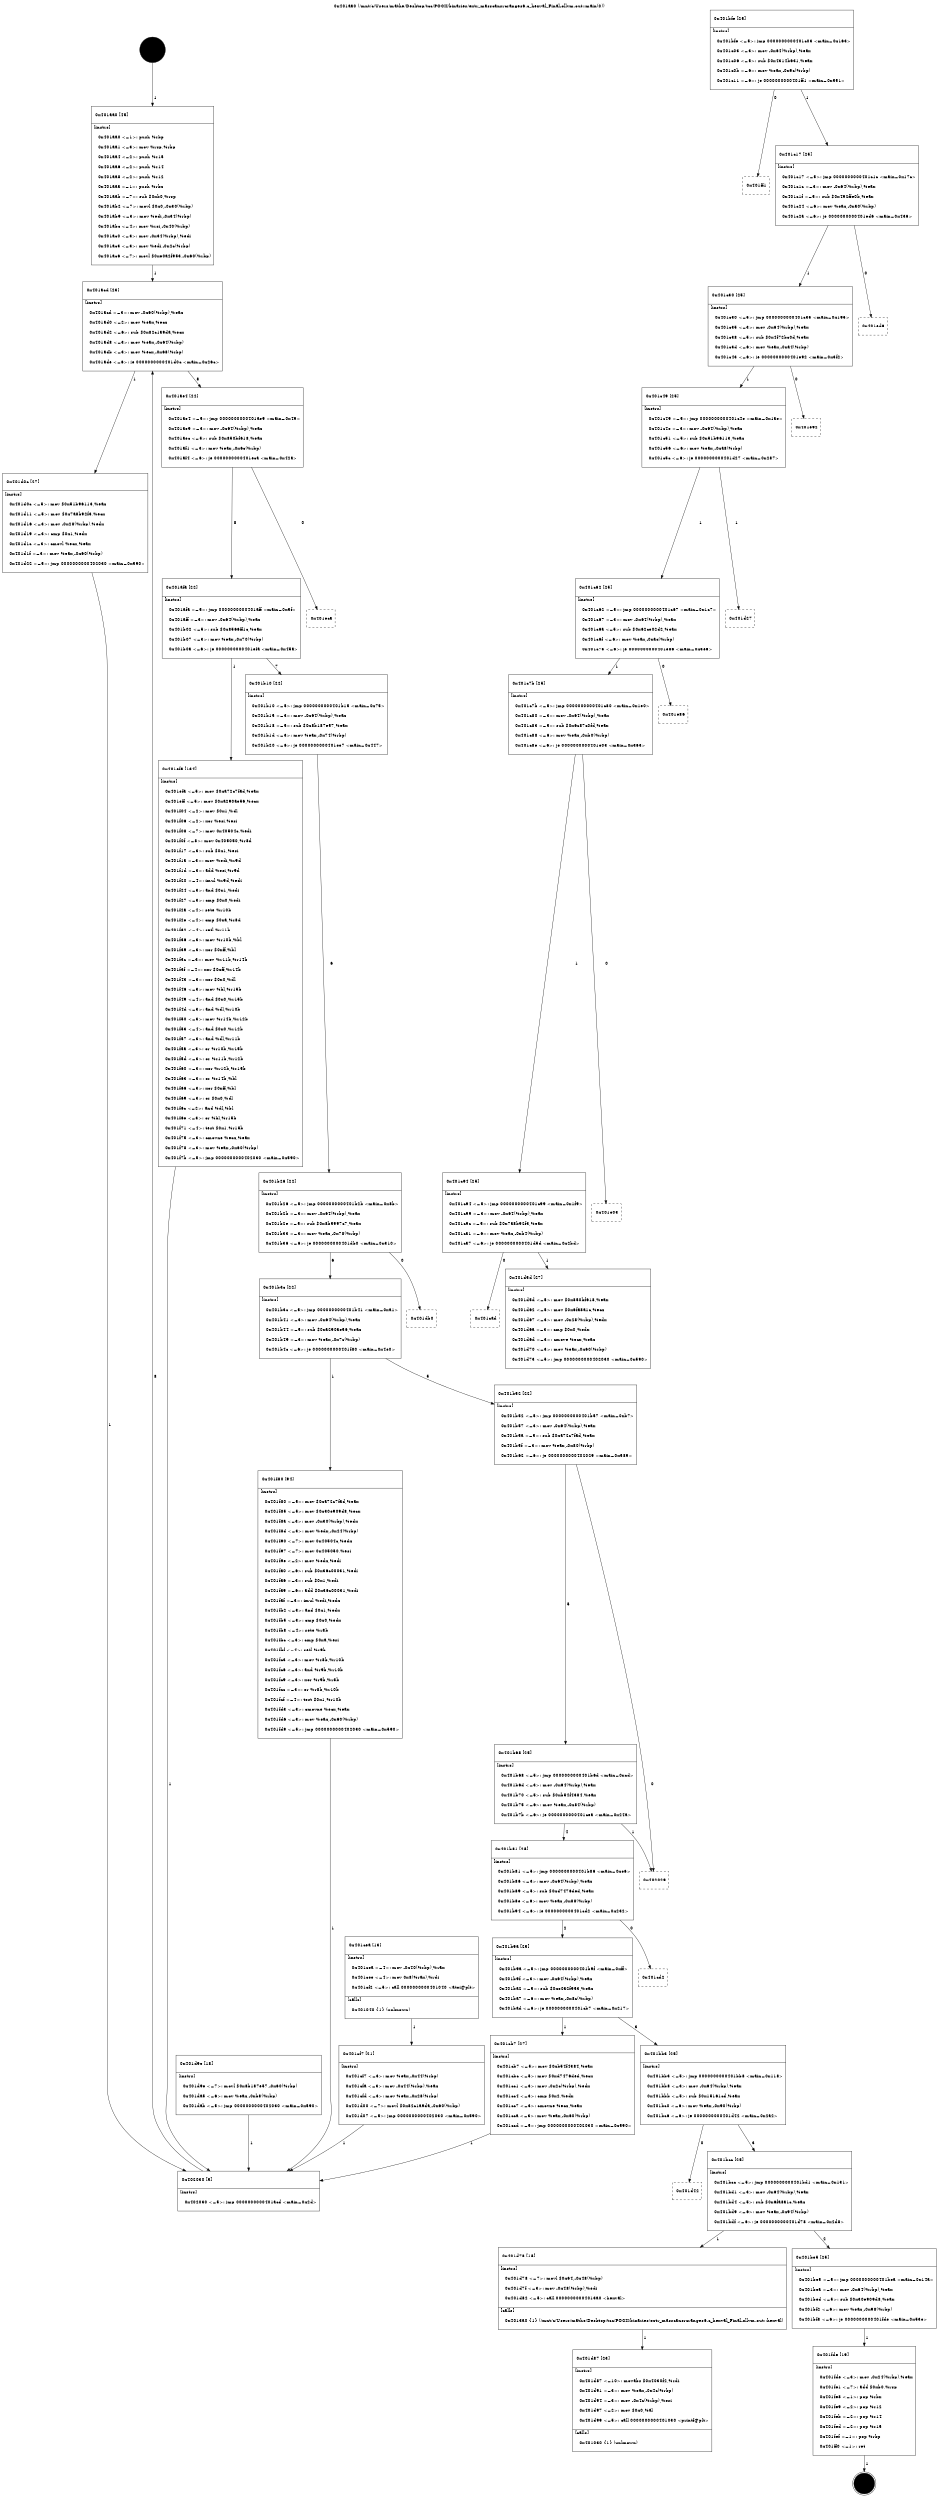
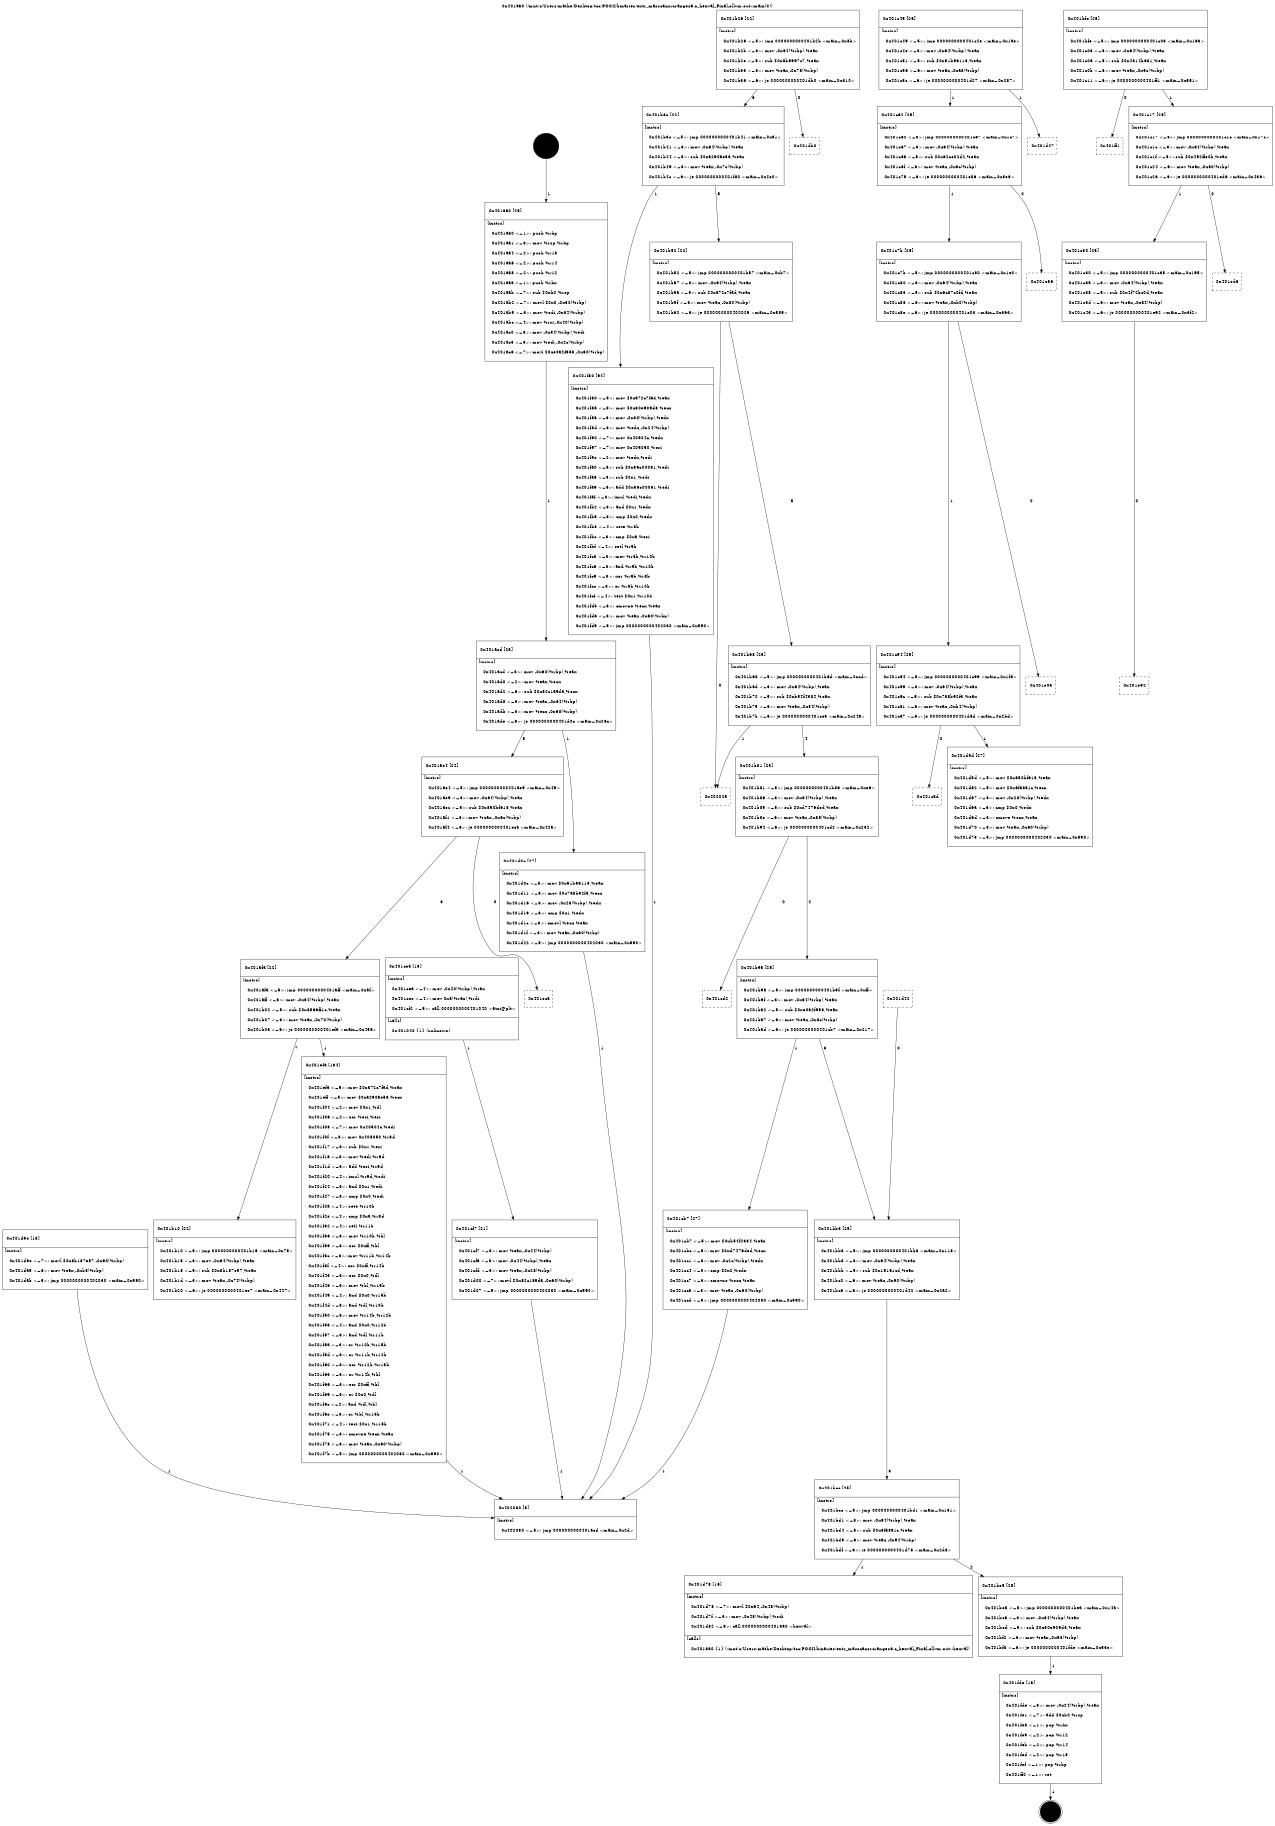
edge "0x401c30 [25]" -> "0x401c49 [25]": removed, label "1"
edge "0x401b10 [22]" -> "0x401b26 [22]": removed, label "6"
edge "0x402030 [5]" -> "0x401acd [23]": removed, label "8"
edge "0x401bb3 [25]" -> "0x401d42": reversed
node "0x401d87 [23]": removed
